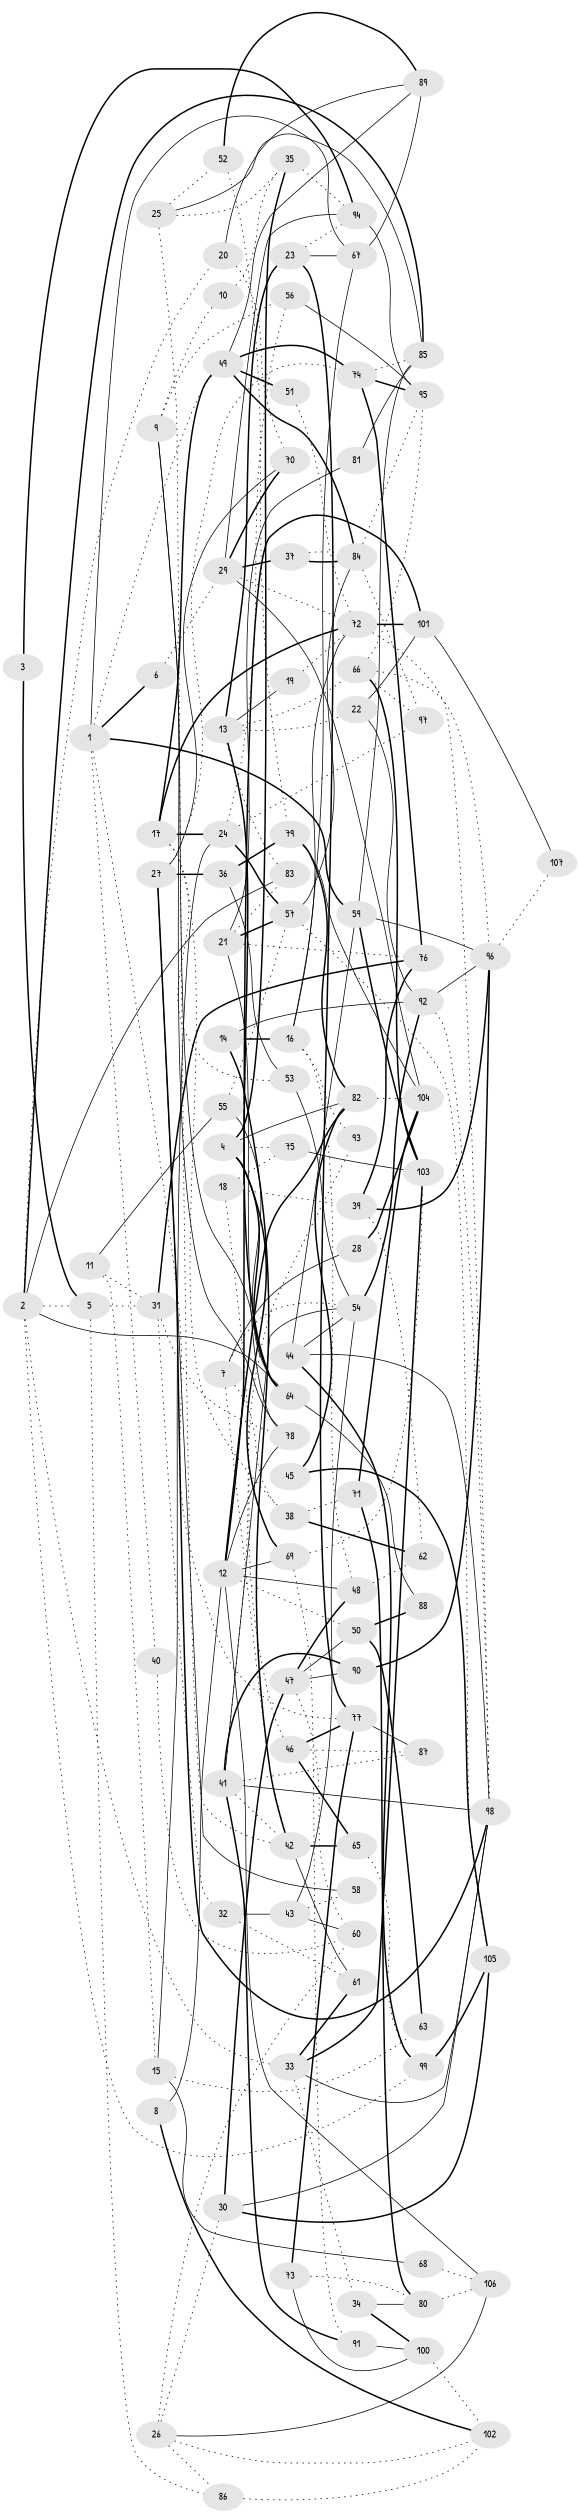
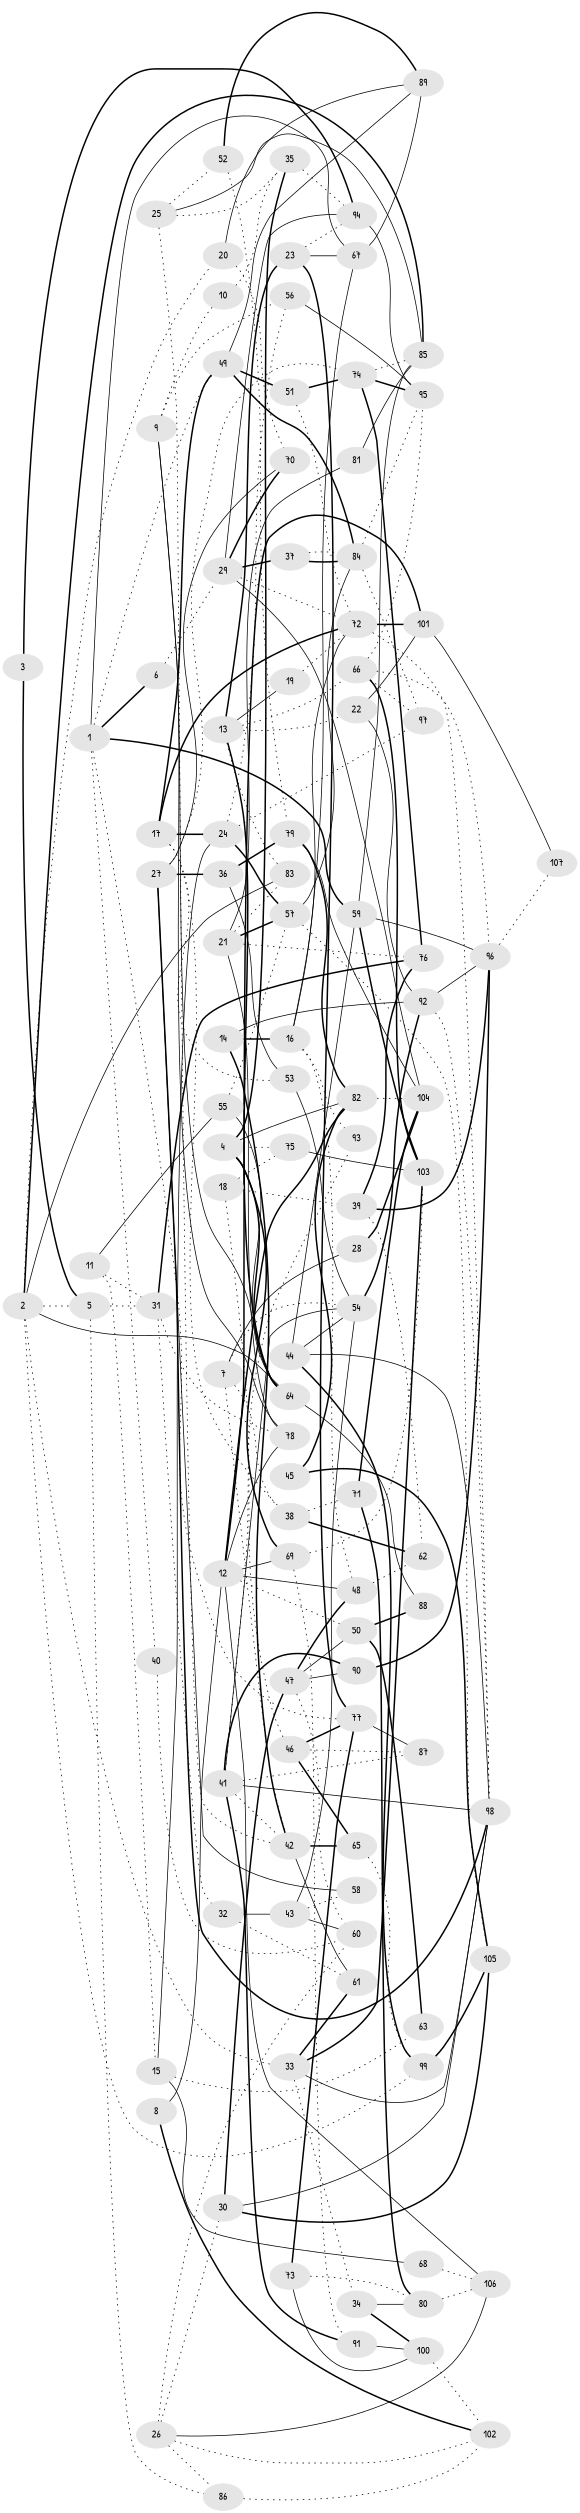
edge "49" -- "74": now "51" -- "74"
